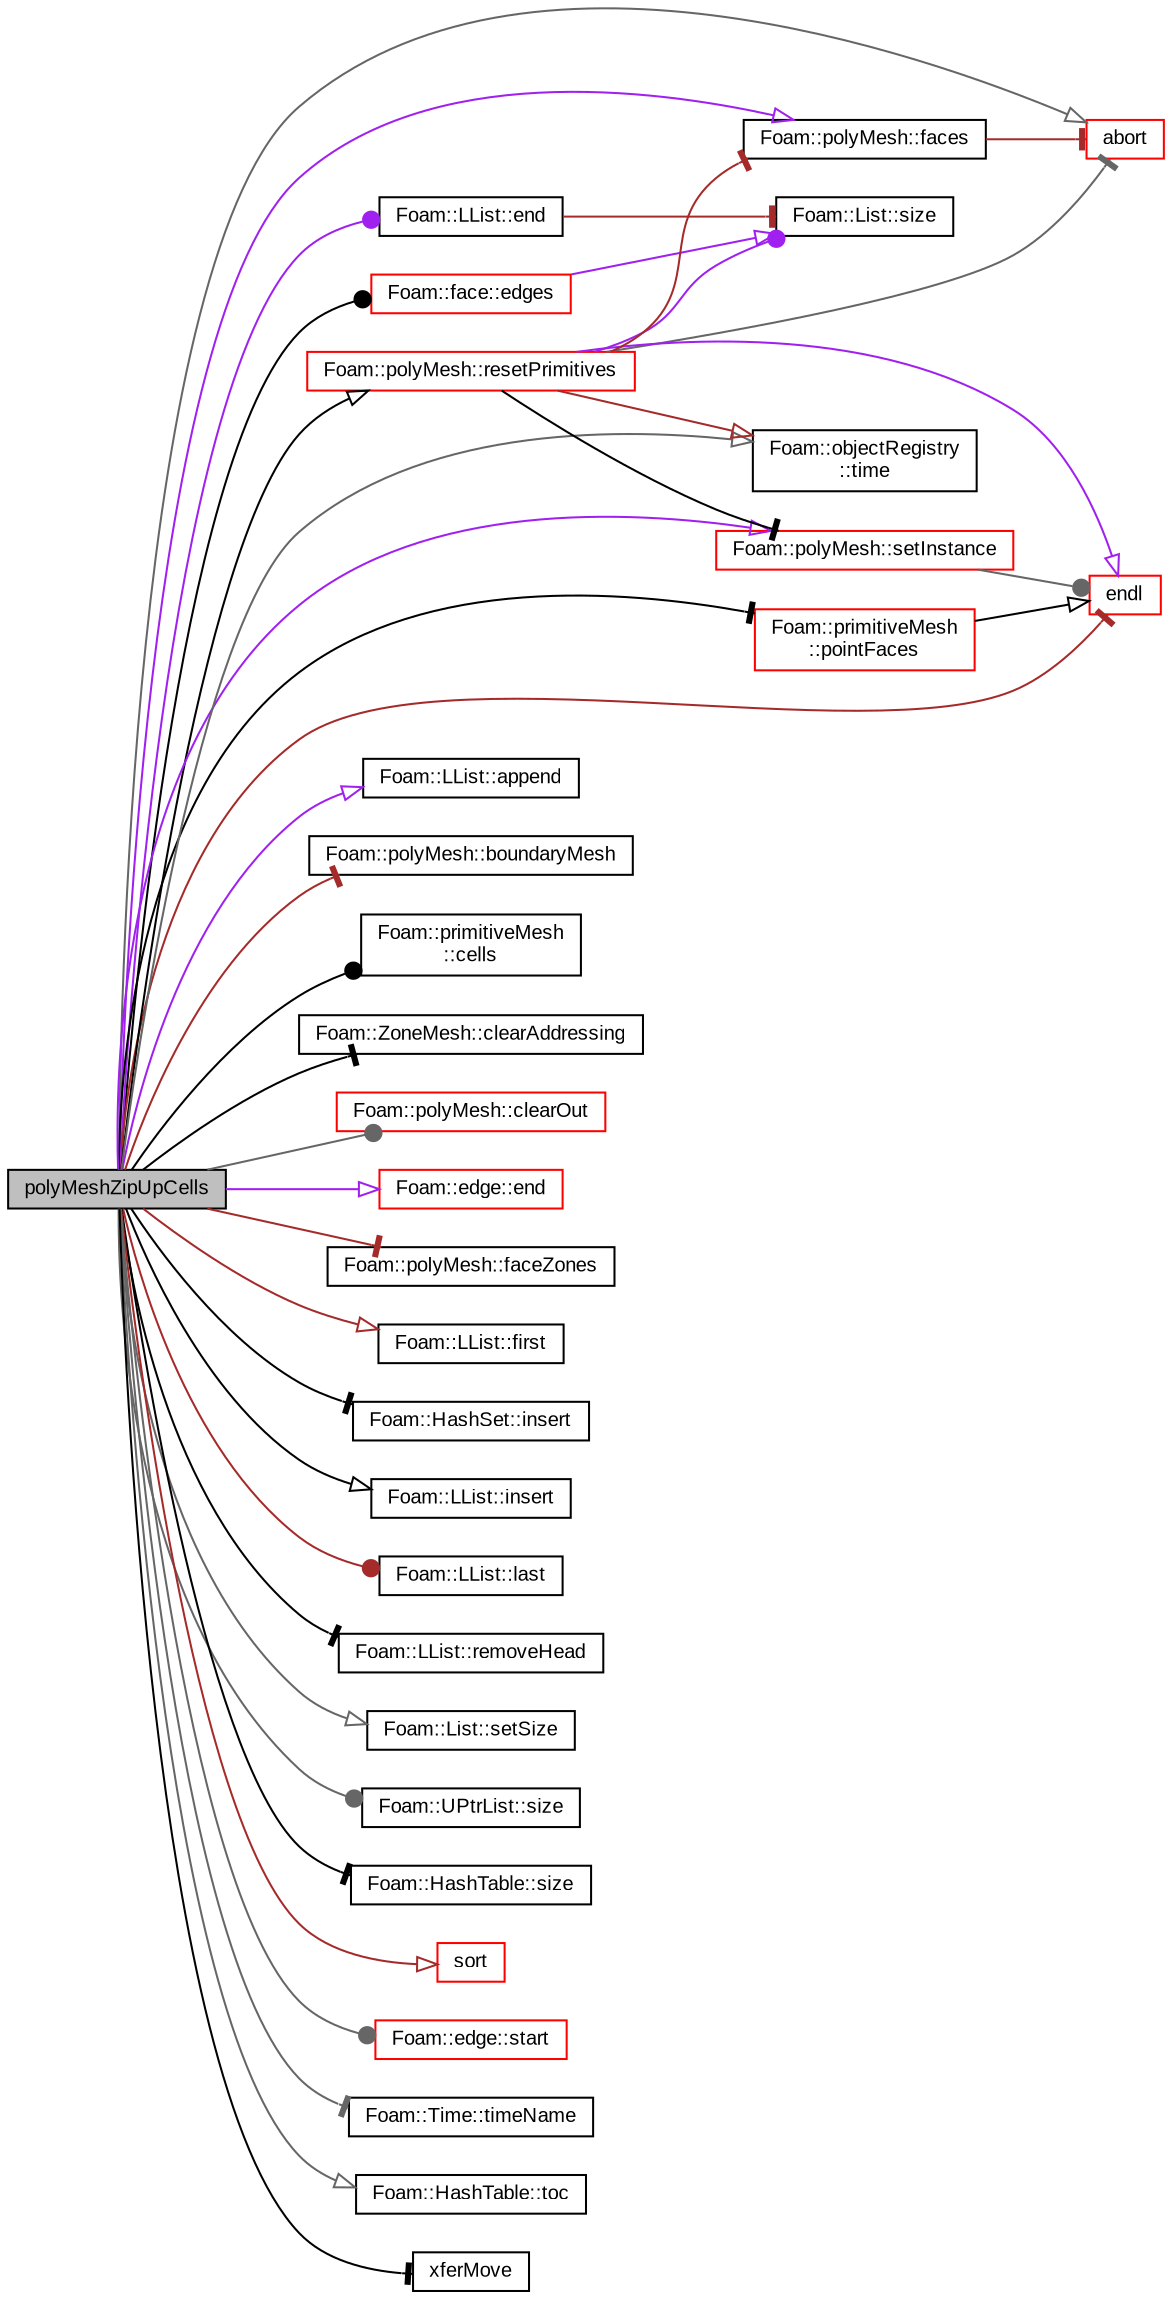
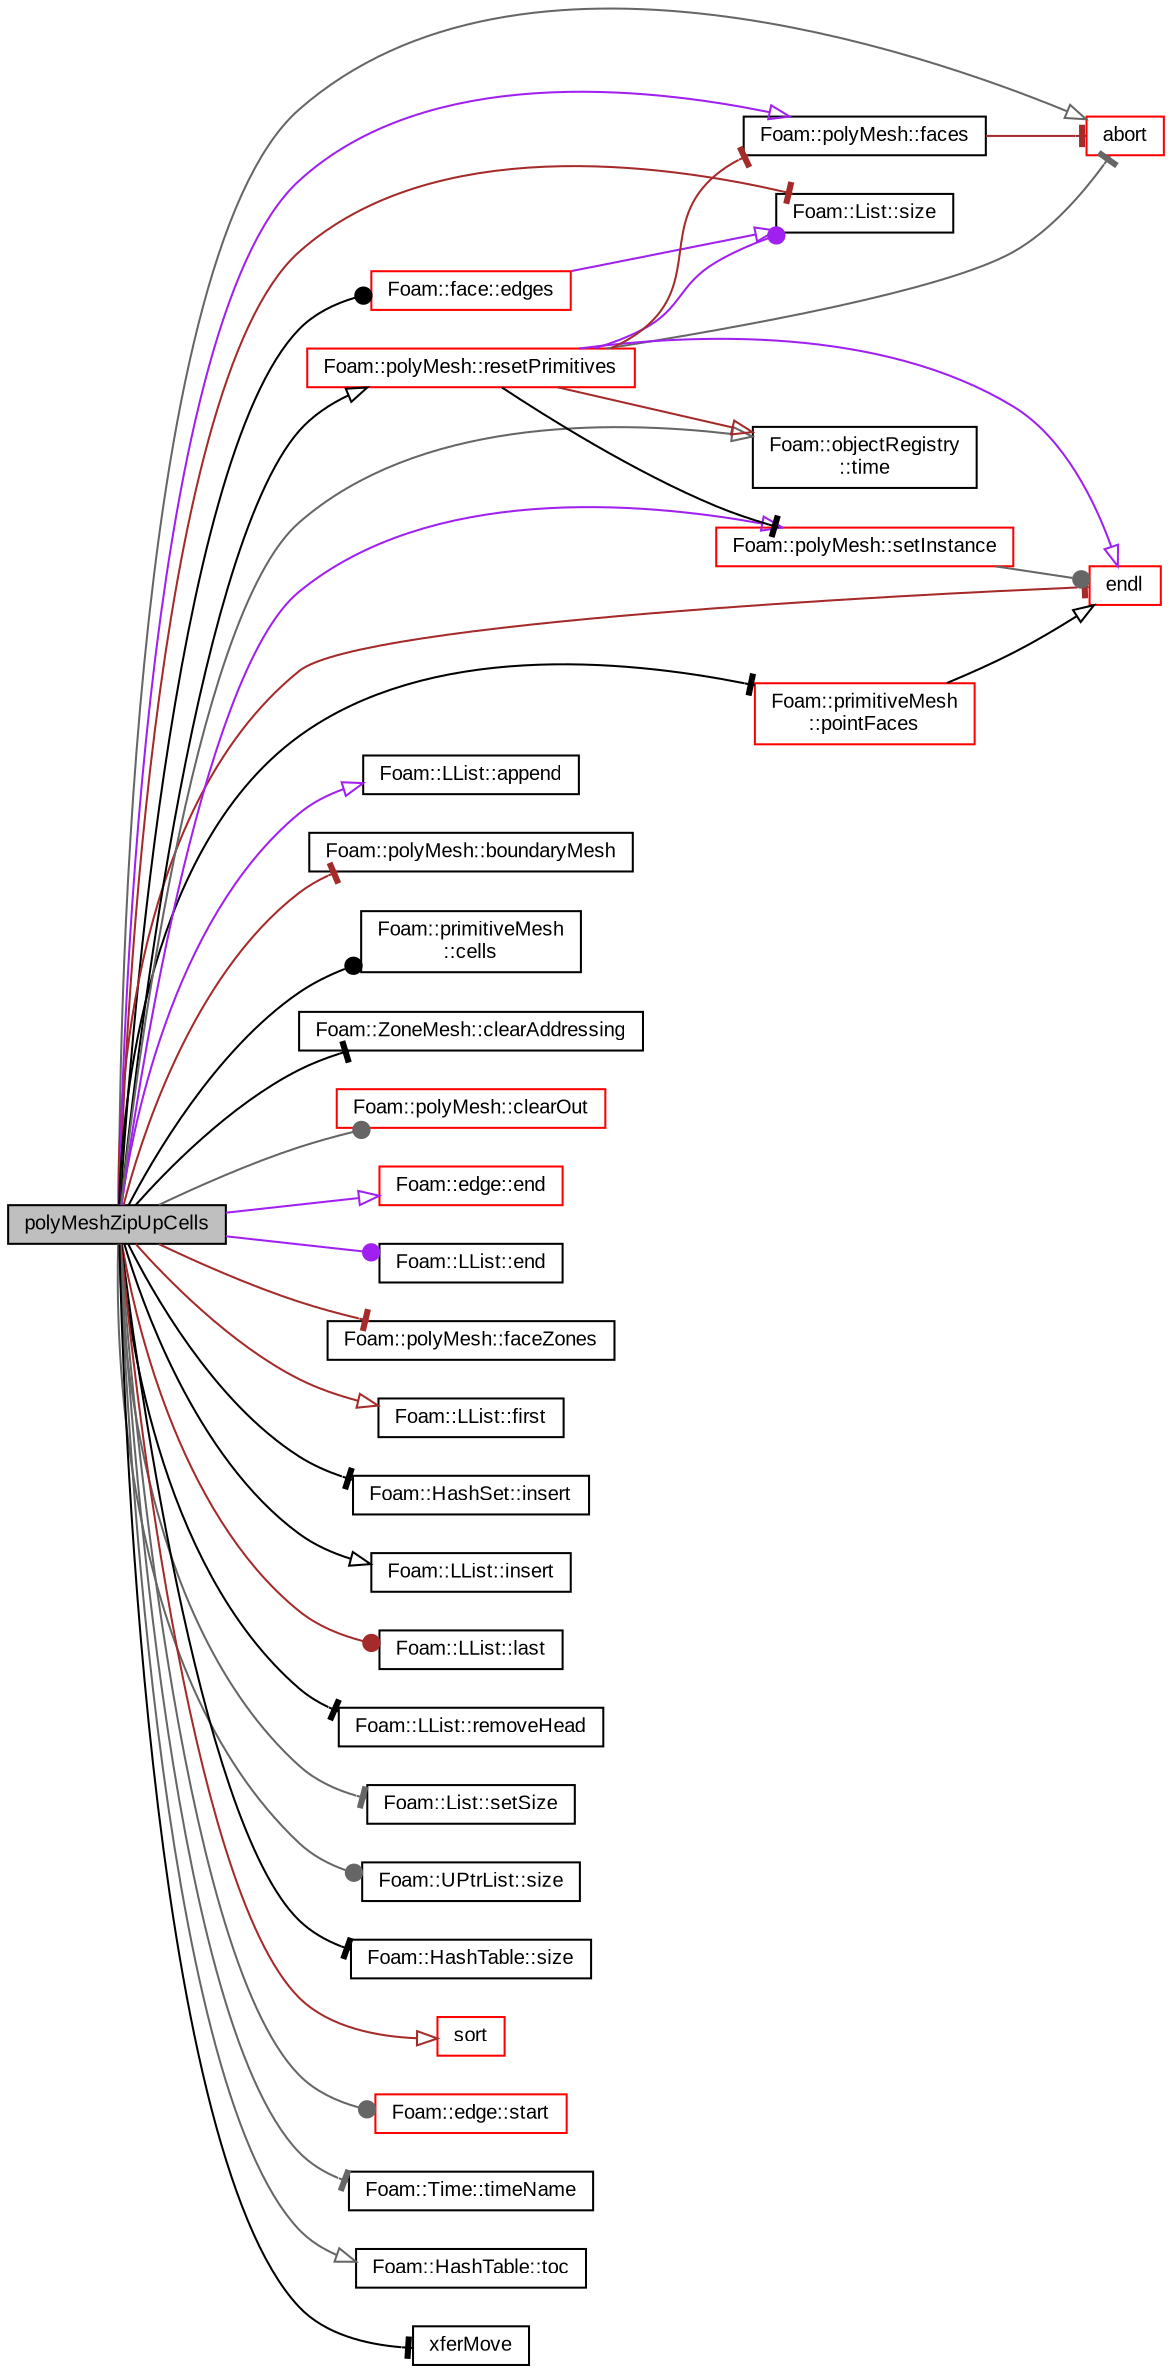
edge "Foam::LList::end" -> "Foam::List::size": now "polyMeshZipUpCells" -> "Foam::List::size"
edge "polyMeshZipUpCells" -> "Foam::List::setSize": arrowhead onormal -> tee
